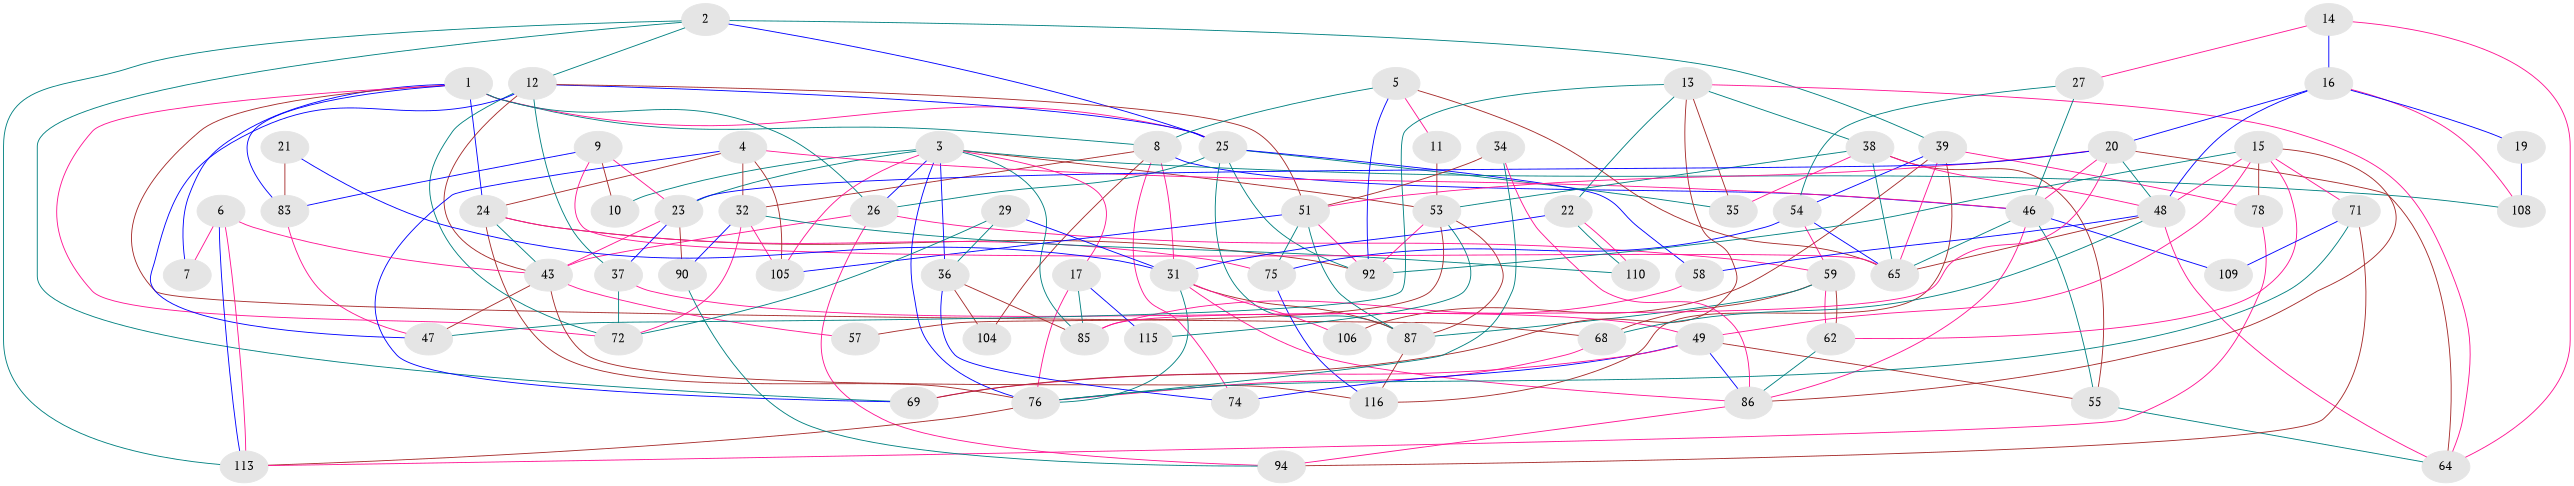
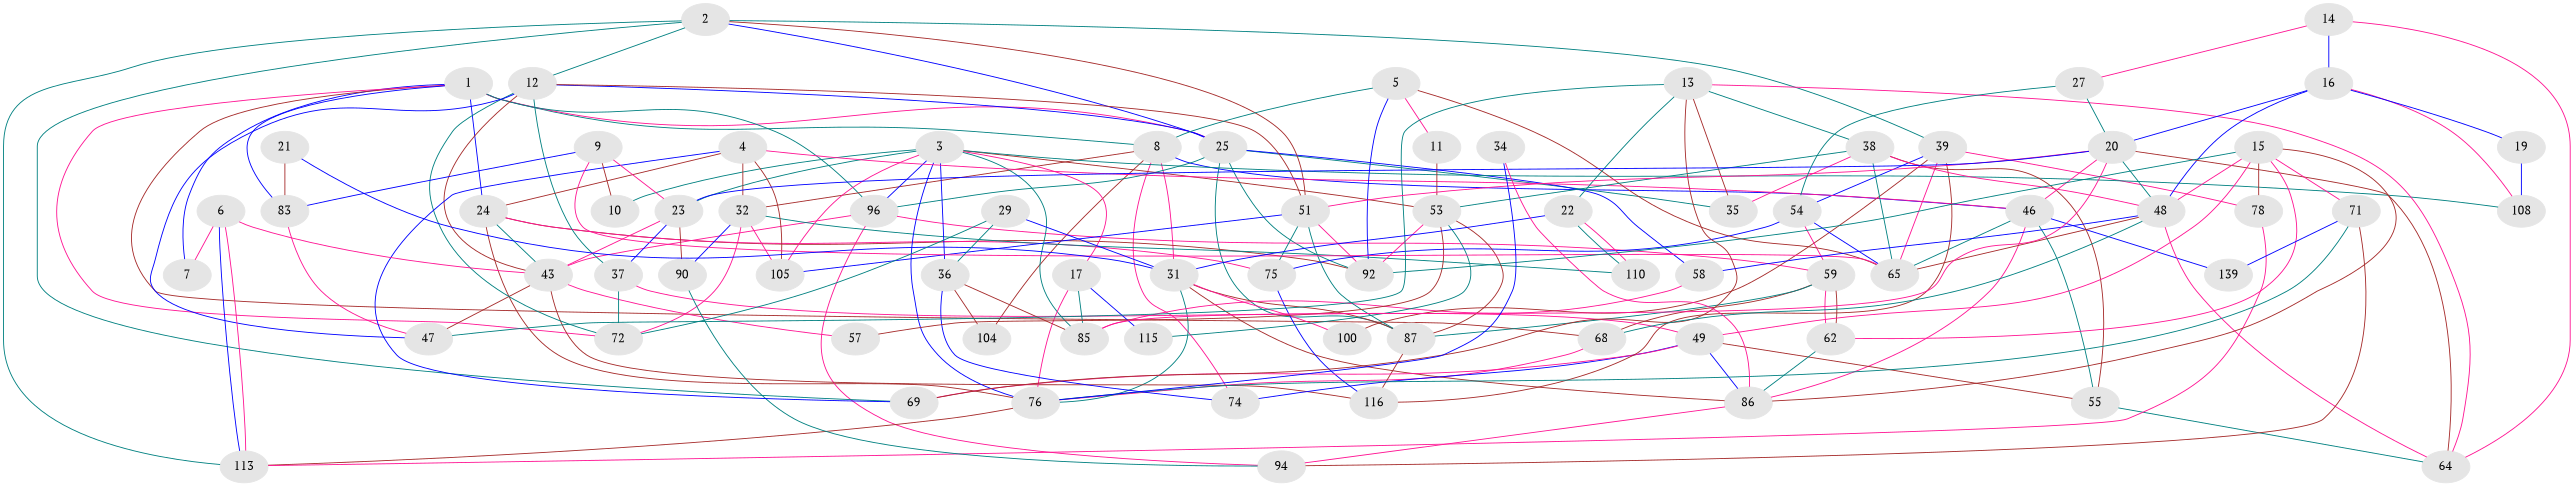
edge "27" -- "46": now "27" -- "20"
edge "34" -- "51": now "2" -- "51"
node "26": label "26" -> "96"
node "109": label "109" -> "139"
node "106": label "106" -> "100"
edge "34" -- "76": color teal -> blue
edge "31" -- "86": color deeppink -> brown
